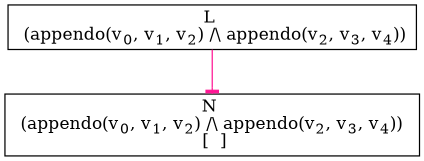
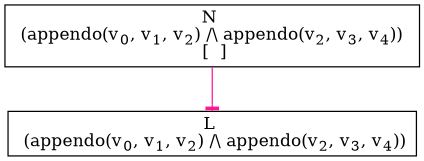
edge "L" -> "N": reversed
